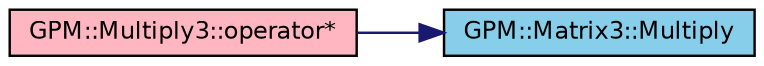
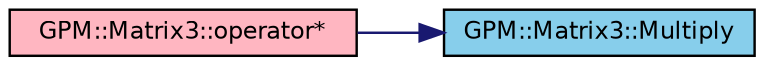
node "GPM::Multiply3::operator*": label "GPM::Multiply3::operator*" -> "GPM::Matrix3::operator*"
